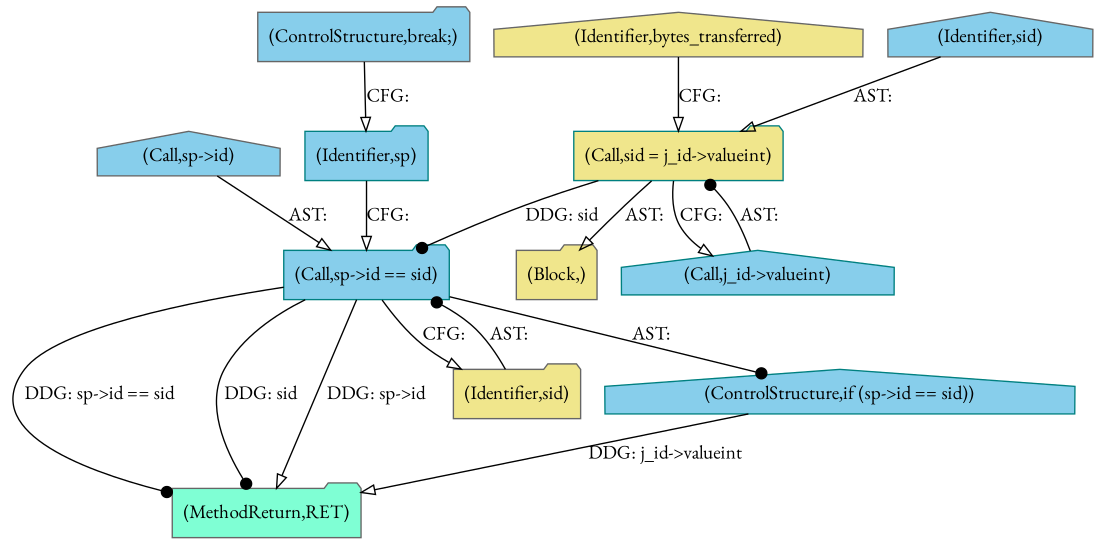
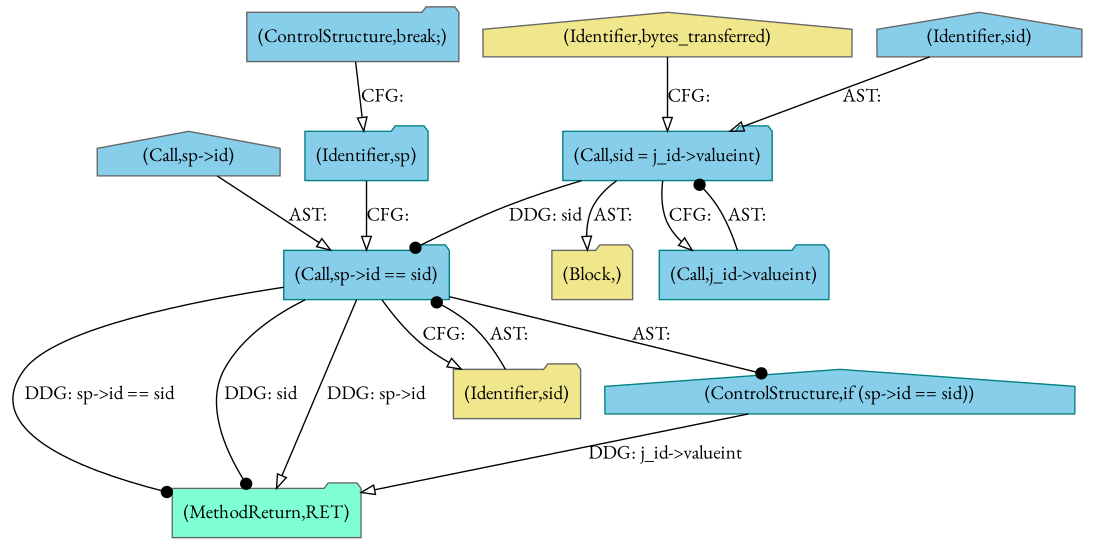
node "(Call,sid = j_id->valueint)": fillcolor khaki -> skyblue
node "(Call,j_id->valueint)": shape house -> folder
